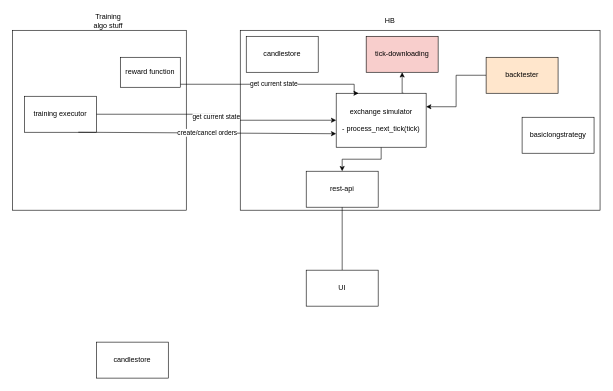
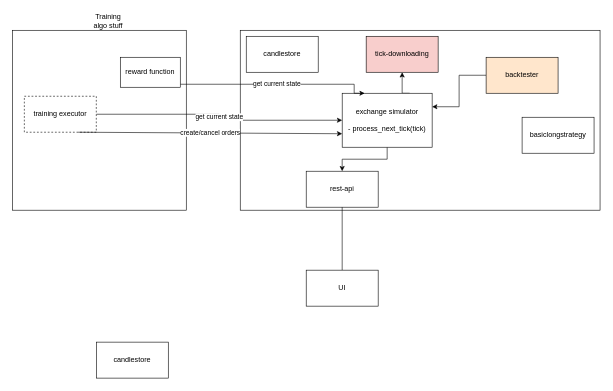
node "HB": removed
node "training executor": style solid -> dashed
node "exchange simulator - process_next_tick(tick)": moved (381, 120) -> (387, 120)
